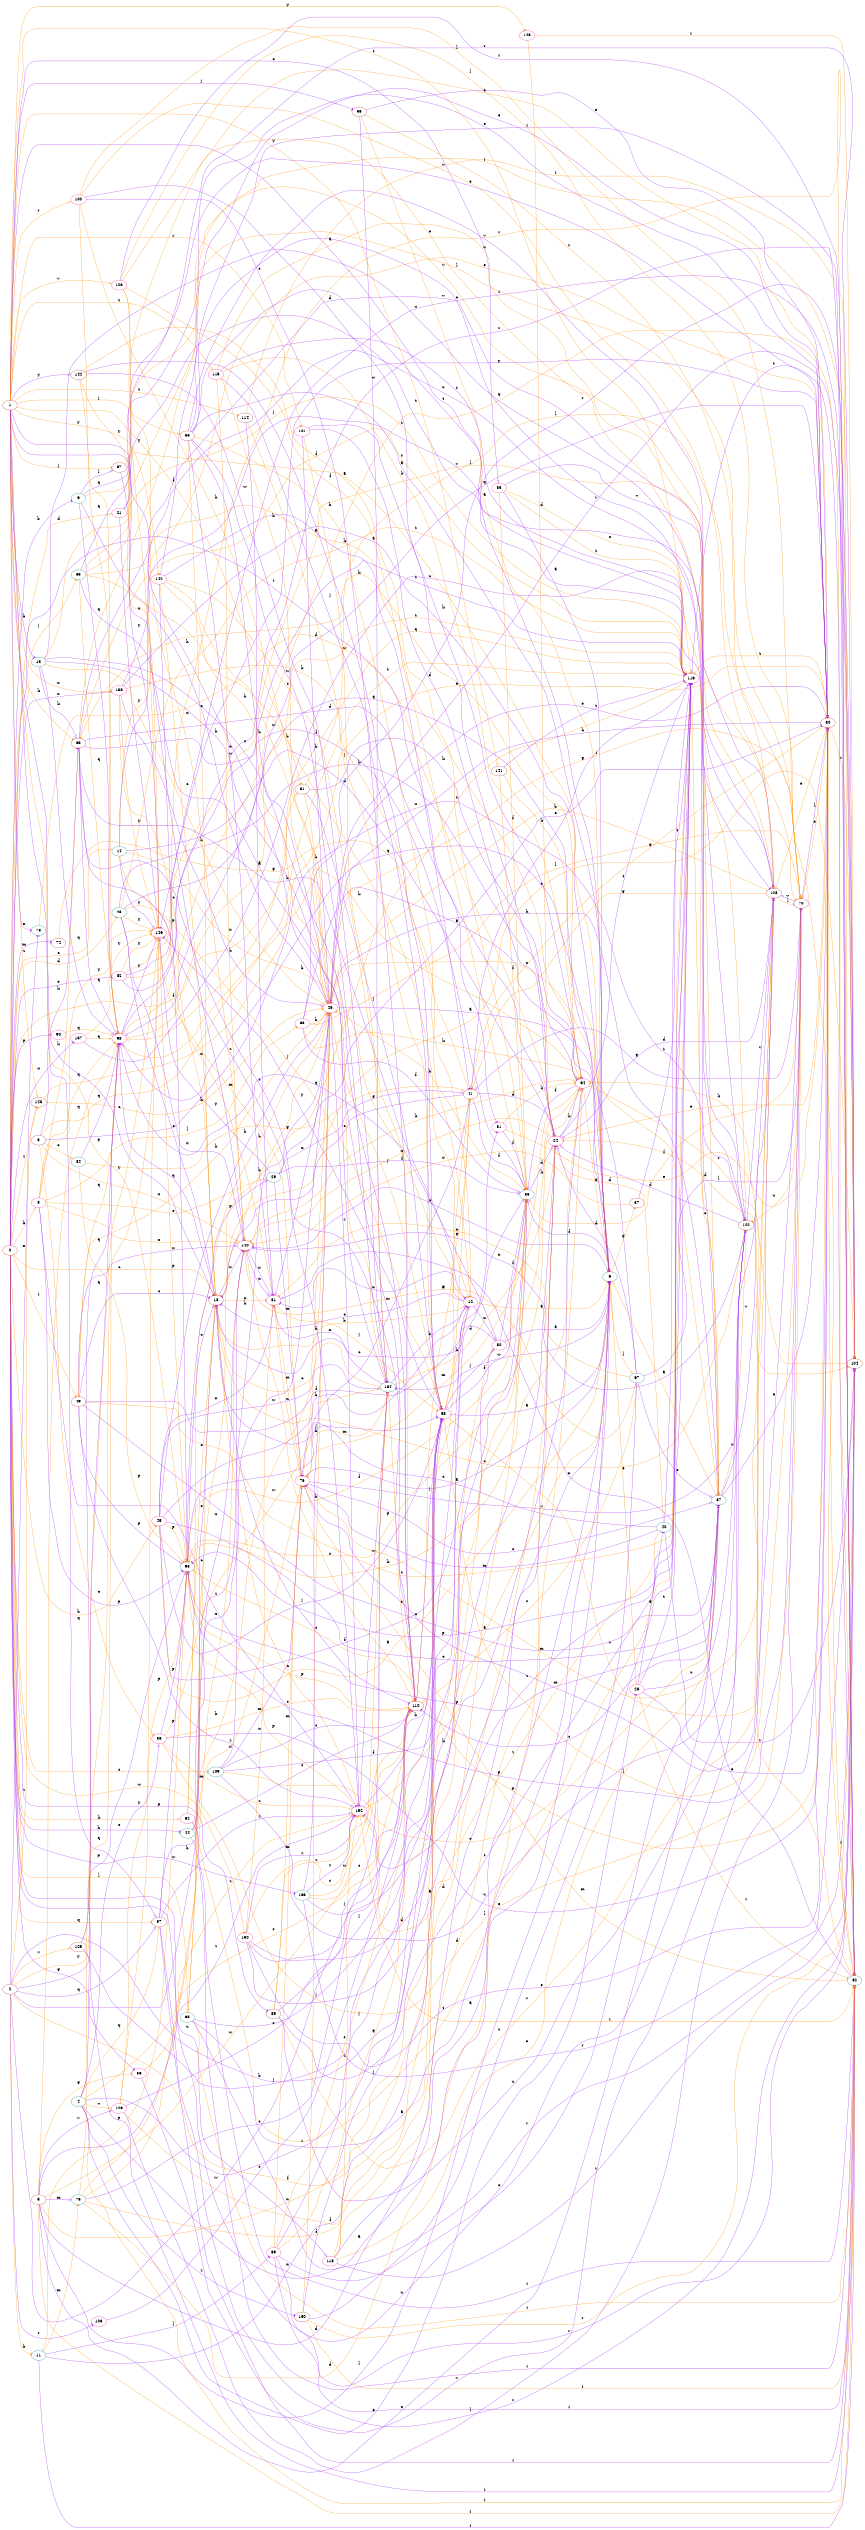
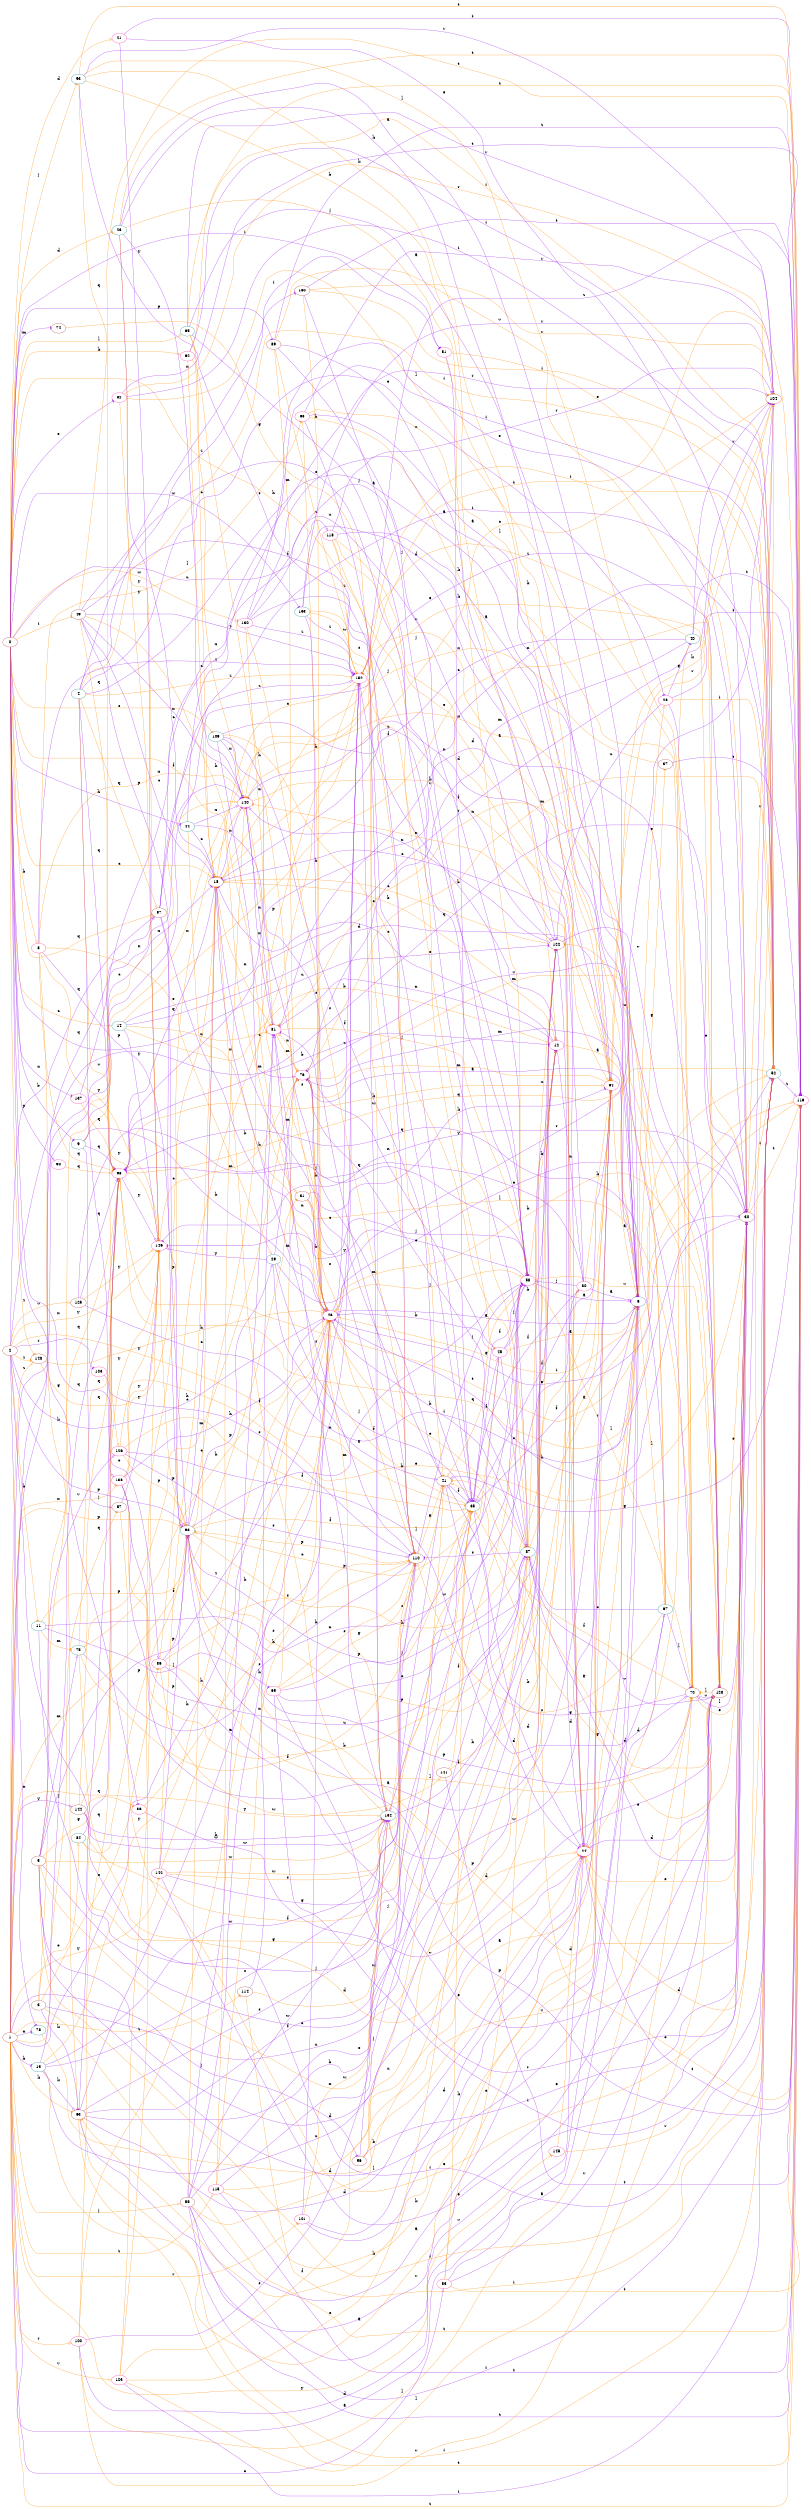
edge "24" -> "64": label "k" -> "r"
edge "45" -> "35": reversed
